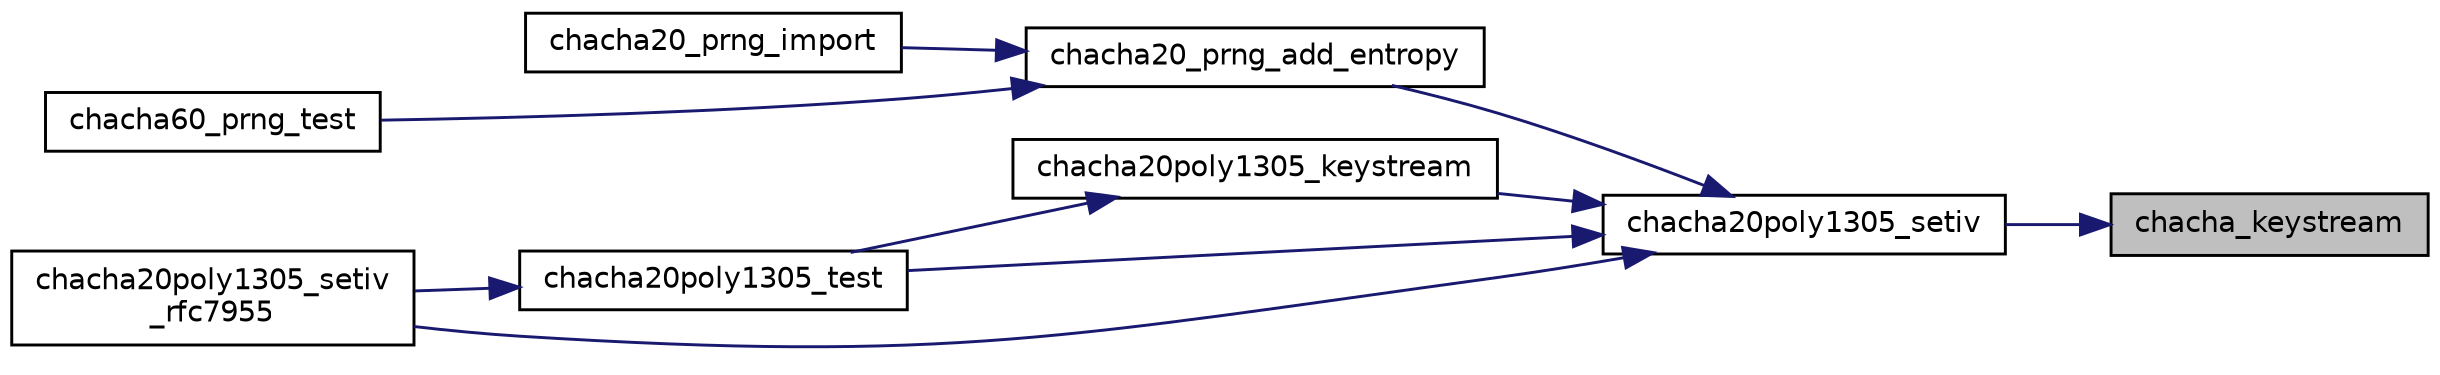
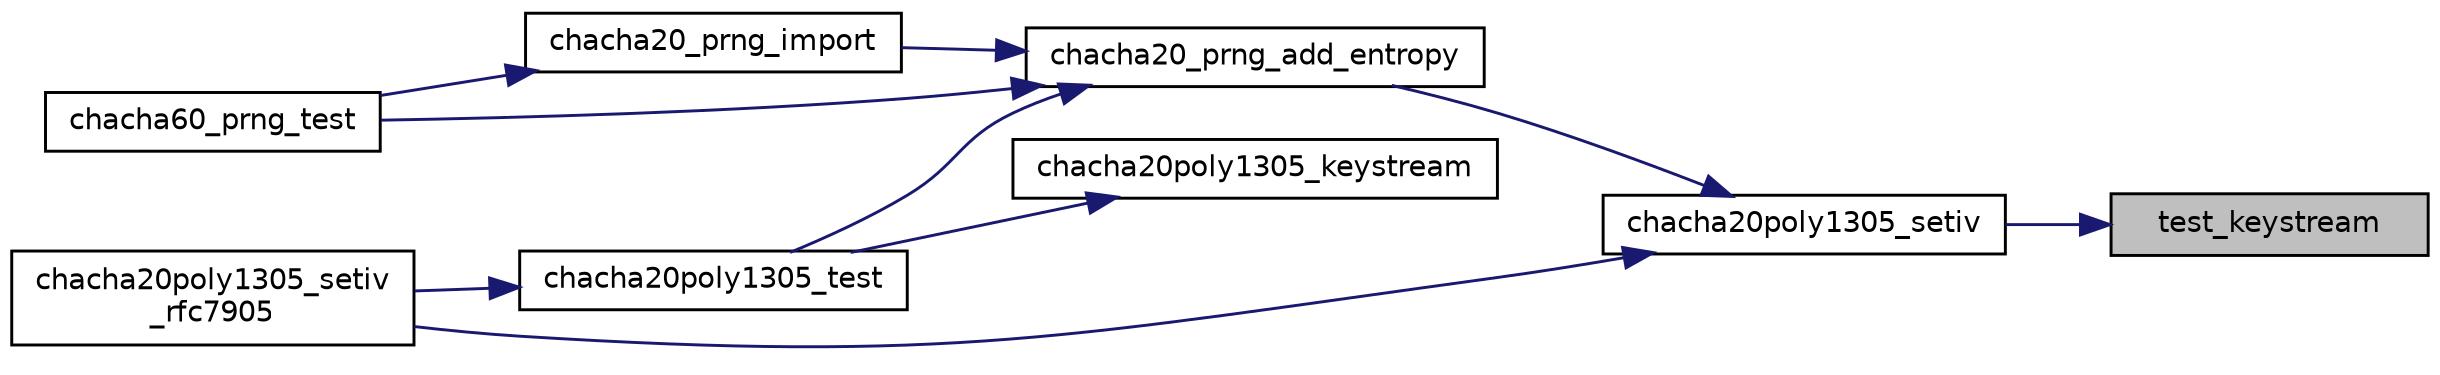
edge "chacha60_prng_test" -> "chacha20_prng_import": added
edge "chacha20poly1305_keystream" -> "chacha20poly1305_setiv": removed
node "chacha_keystream": label "chacha_keystream" -> "test_keystream"
edge "chacha20poly1305_test" -> "chacha20poly1305_setiv": now "chacha20poly1305_test" -> "chacha20_prng_add_entropy"
node "chacha20poly1305_setiv _rfc7955": label "chacha20poly1305_setiv _rfc7955" -> "chacha20poly1305_setiv _rfc7905"
